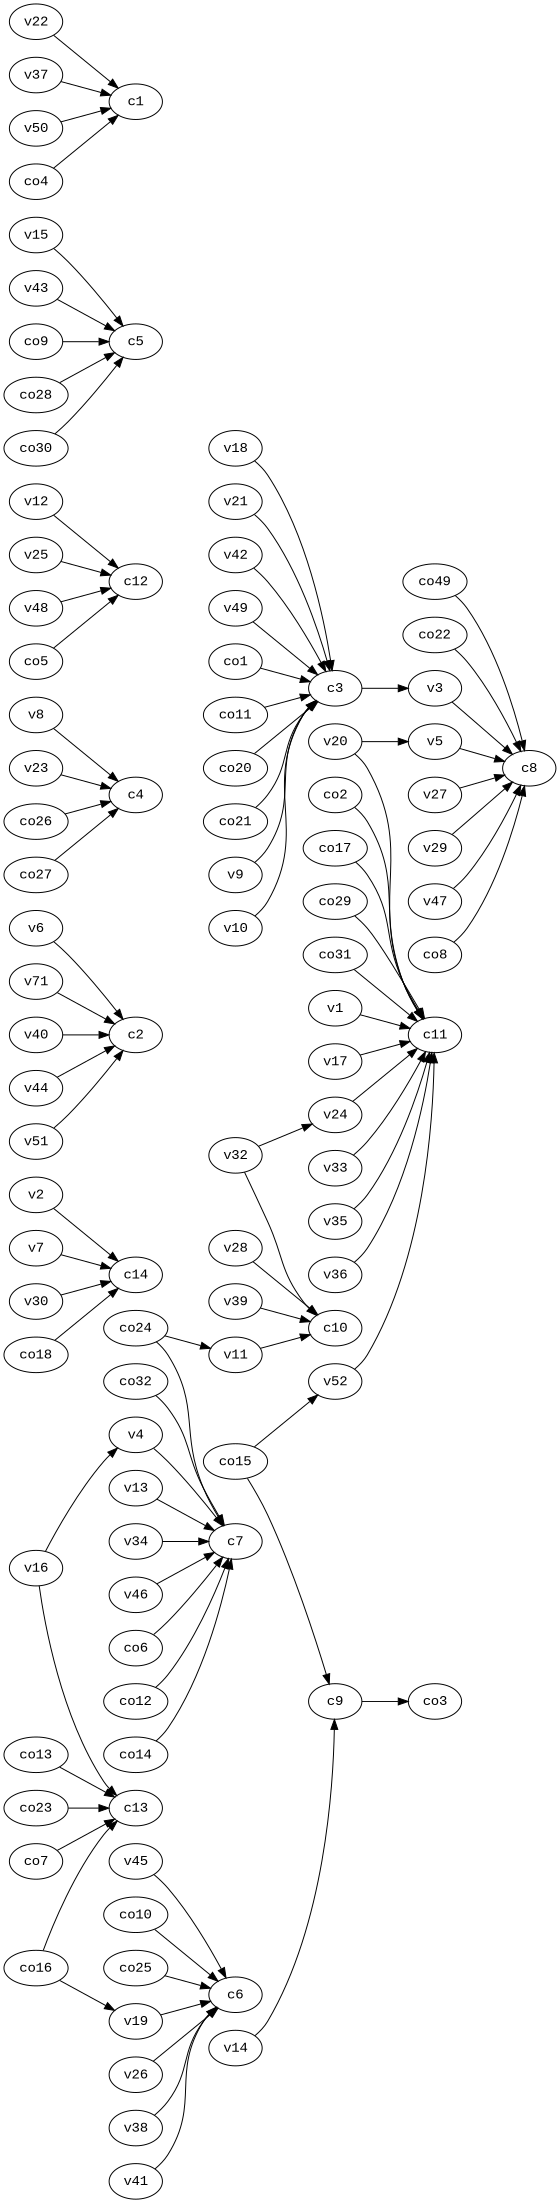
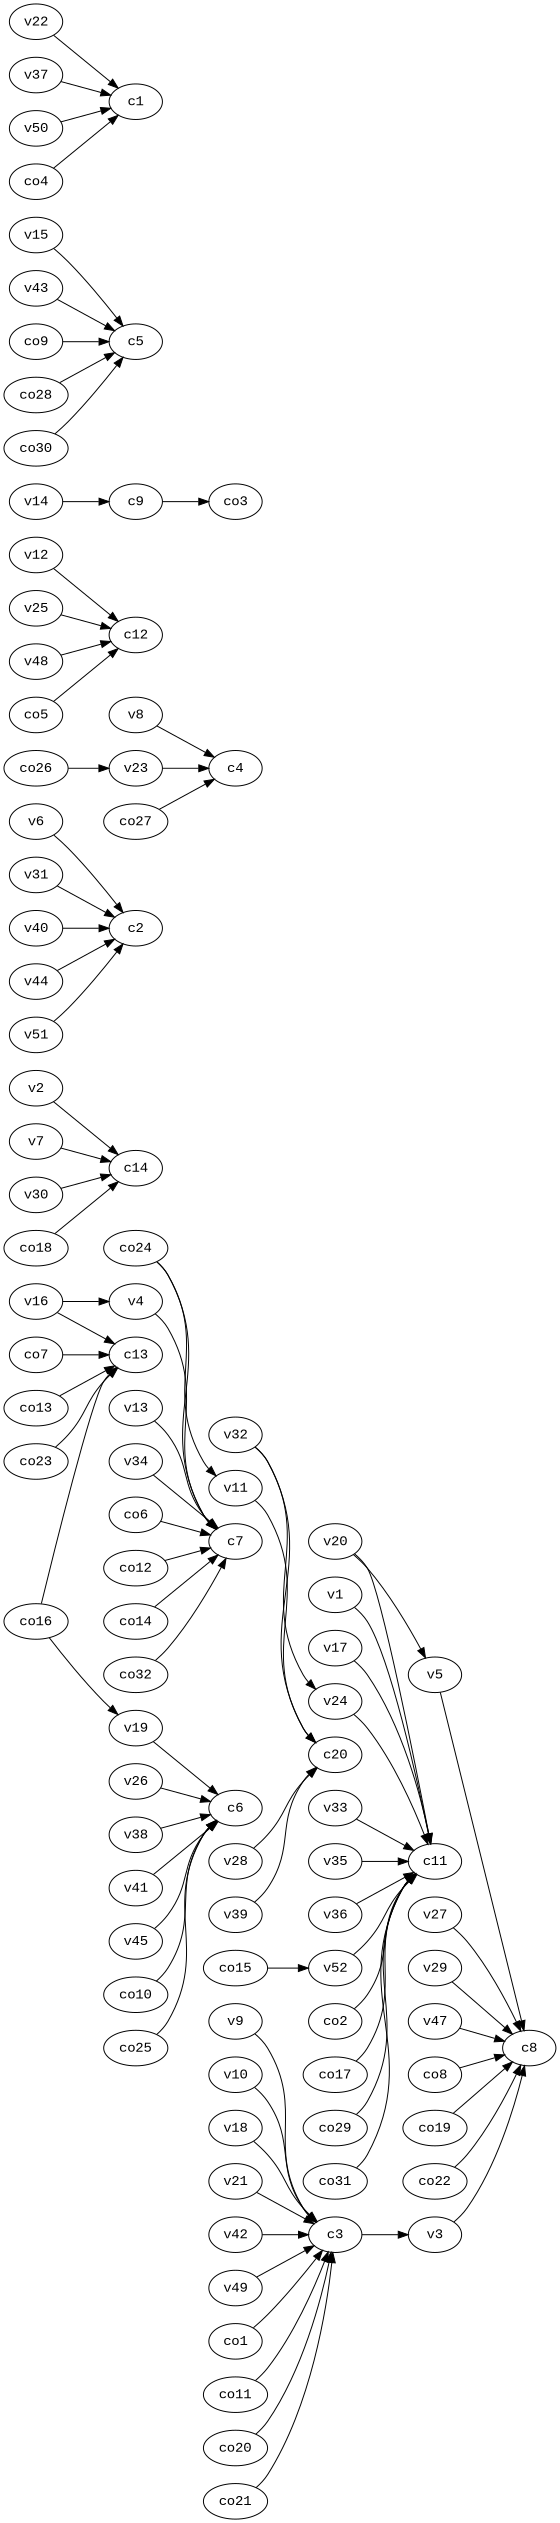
node "co49": label "co49" -> "co19"
edge "co26" -> "c4": now "co26" -> "v23"
node "v71": label "v71" -> "v31"
node "c10": label "c10" -> "c20"
edge "co15" -> "c9": removed
node "v46": removed
